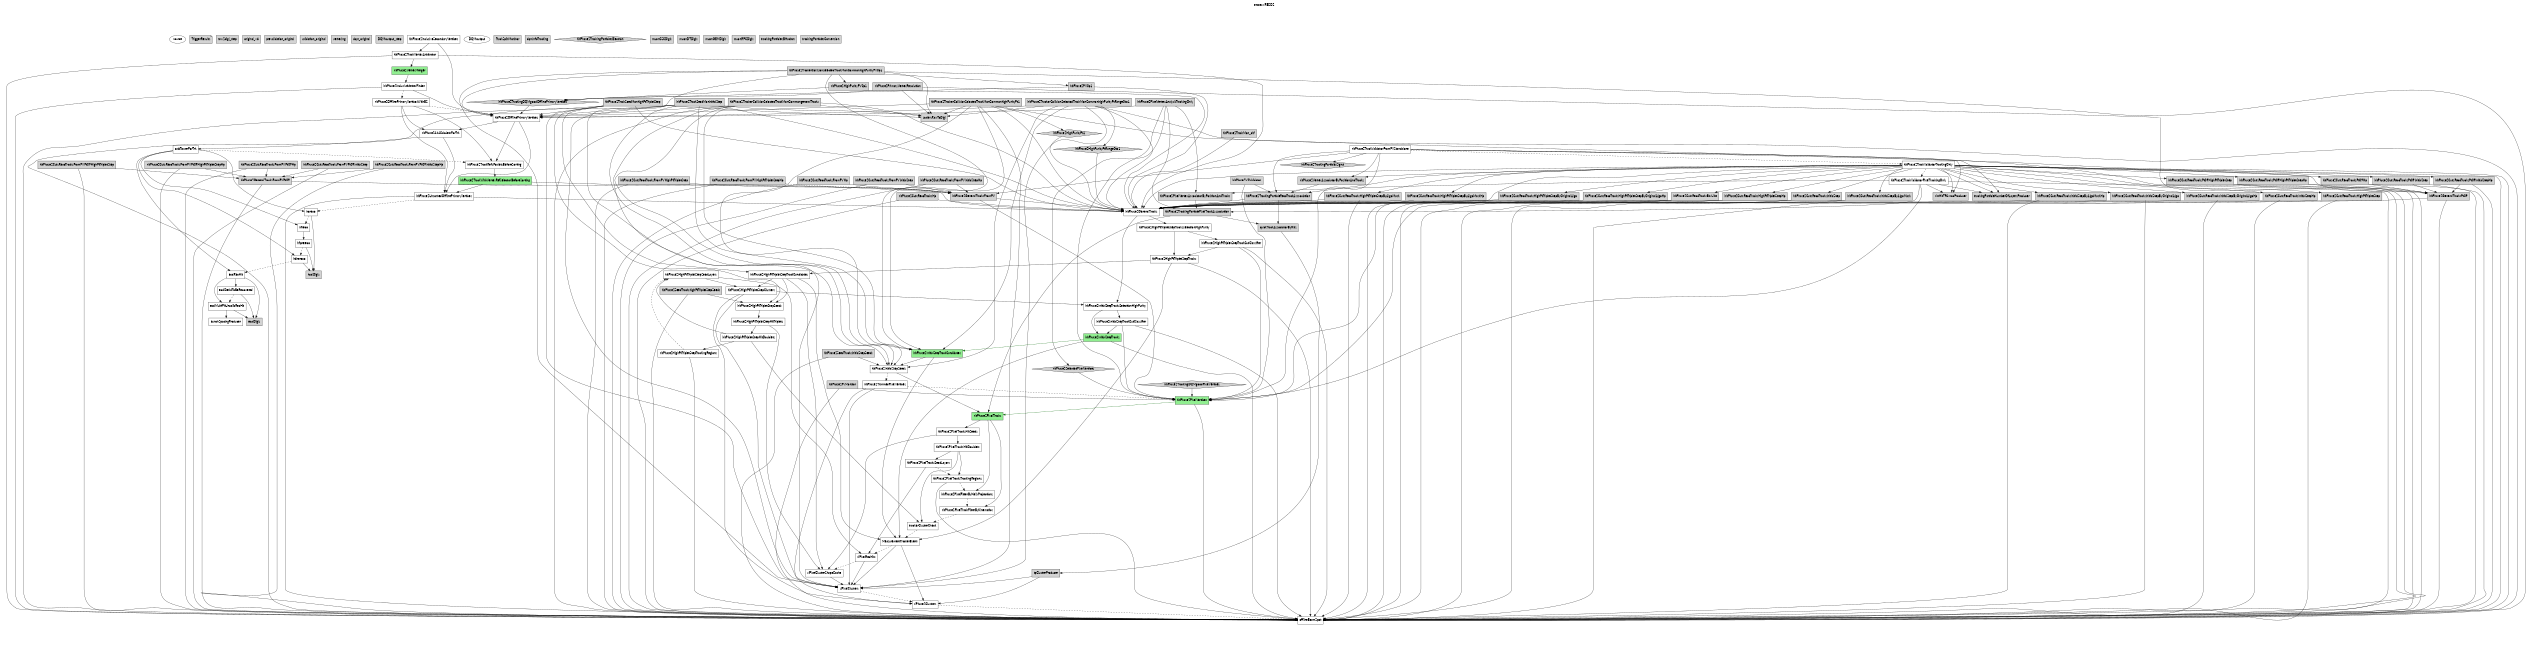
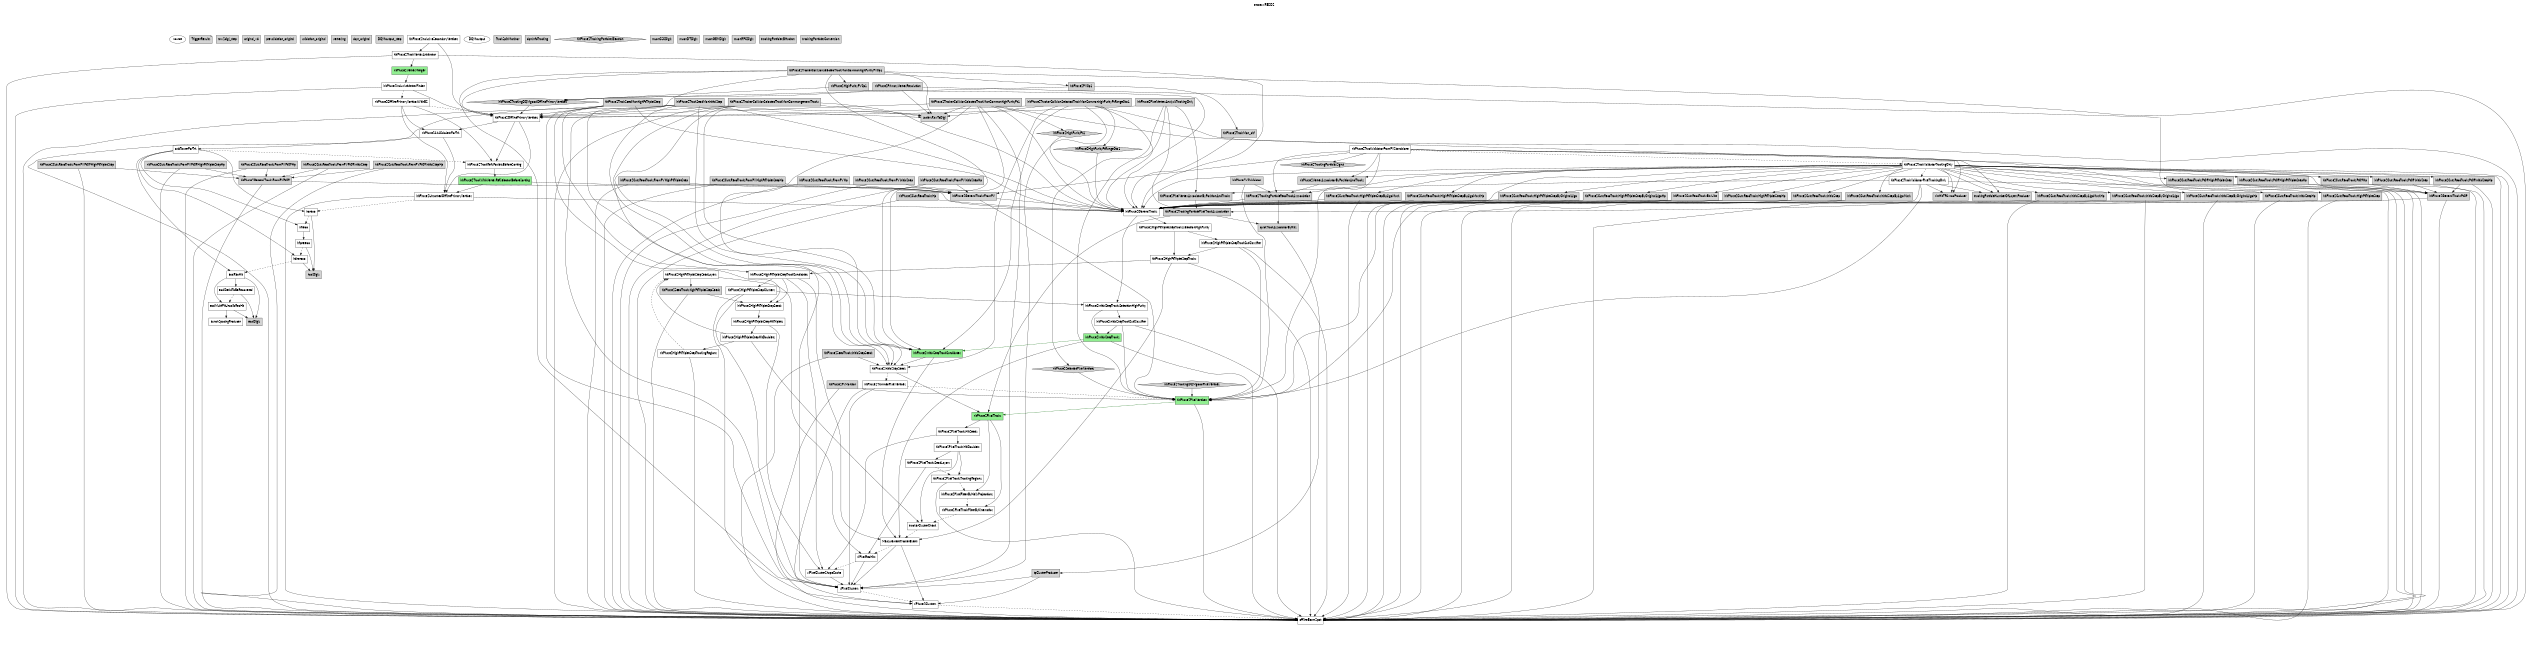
edge "hltPhase2PV0p1" -> "hltPhase2GeneralTracks": now "hltPhase2PV0p1" -> "hltPhase2TrackMon_ckf"
edge "hltPhase2CutsRecoTracksFromPVHighPtTripletStepHp" -> "hltPhase2GeneralTracksFromPV": style dashed -> solid
edge "hltPhase2HighPtTripletStepSeedLayers" -> "hltPhase2HighPtTripletStepClusters": now "hltPhase2HighPtTripletStepSeedLayers" -> "hltPhase2SeedTrackshighPtTripletStepSeeds"
